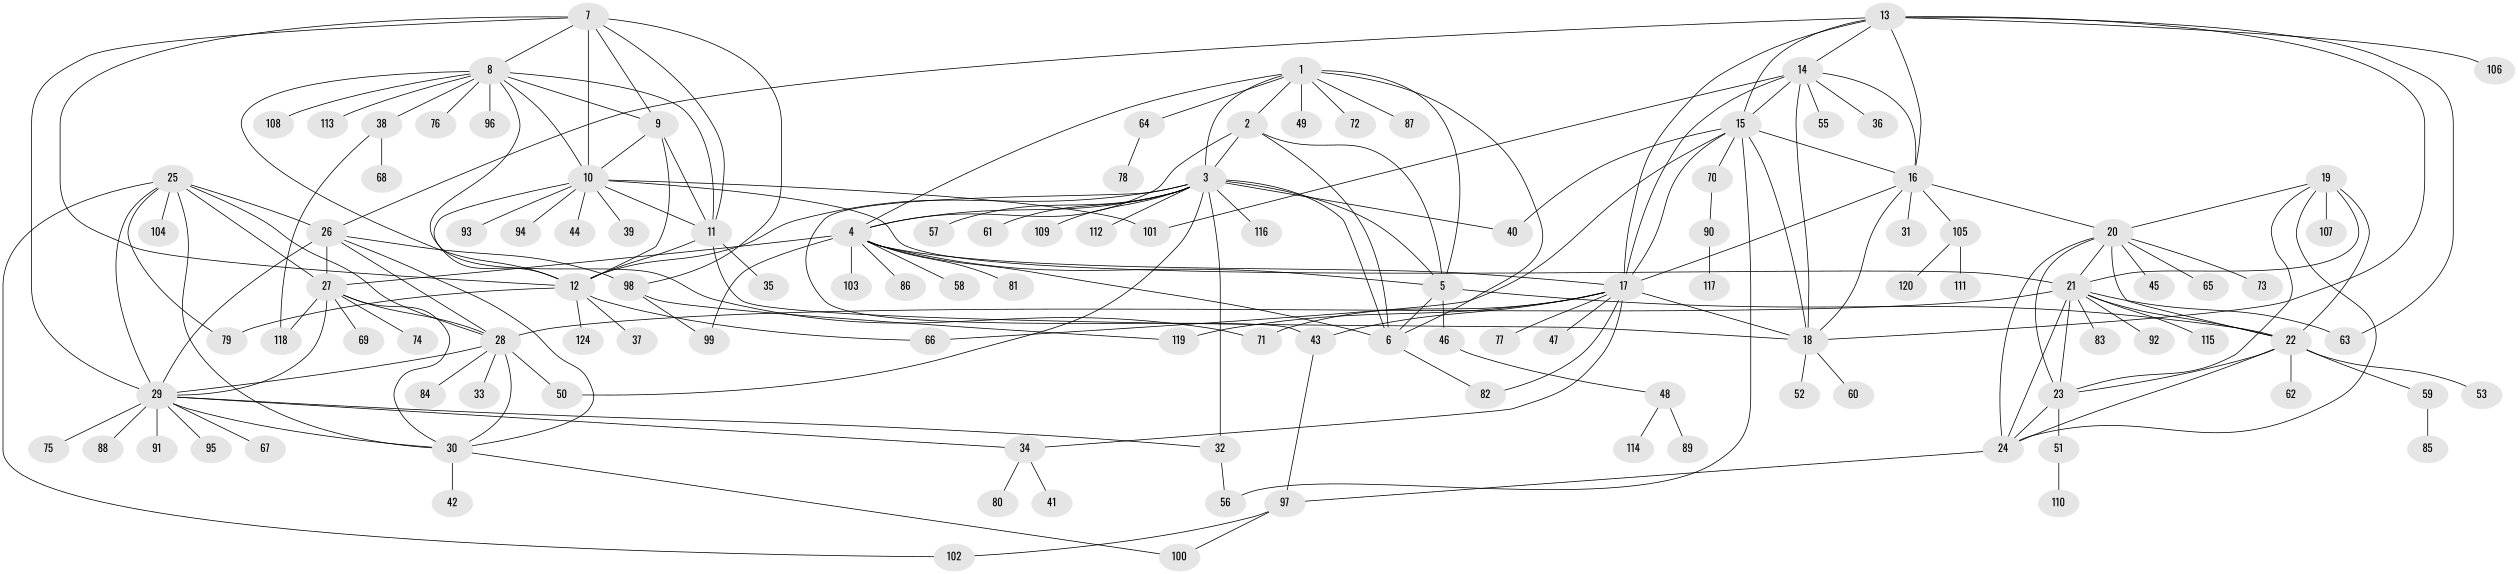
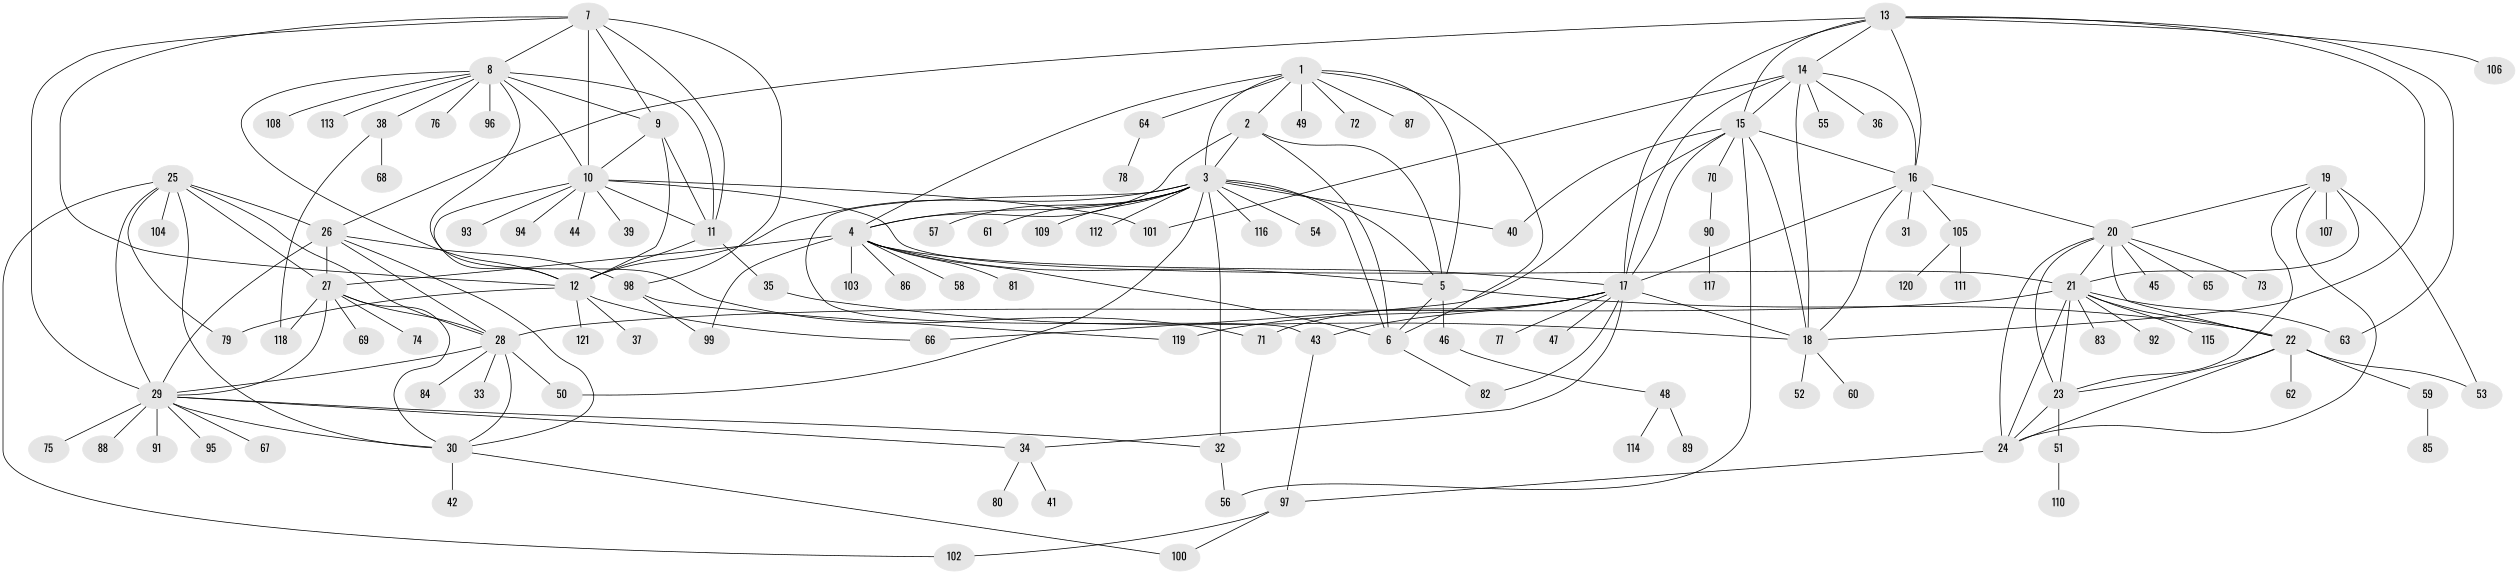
node "54": added
edge "19" -- "22": now "19" -- "53"
edge "11" -- "18": now "35" -- "18"
node "124": label "124" -> "121"
